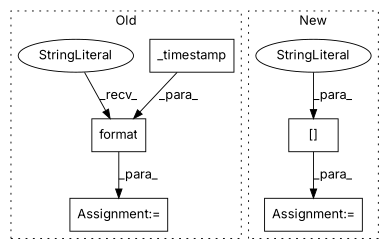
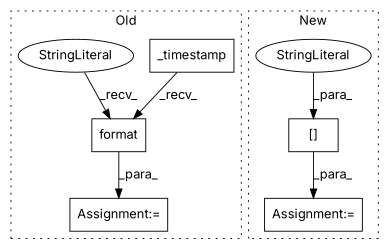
edge "_timestamp" -> "format": label "_para_" -> "_recv_"
